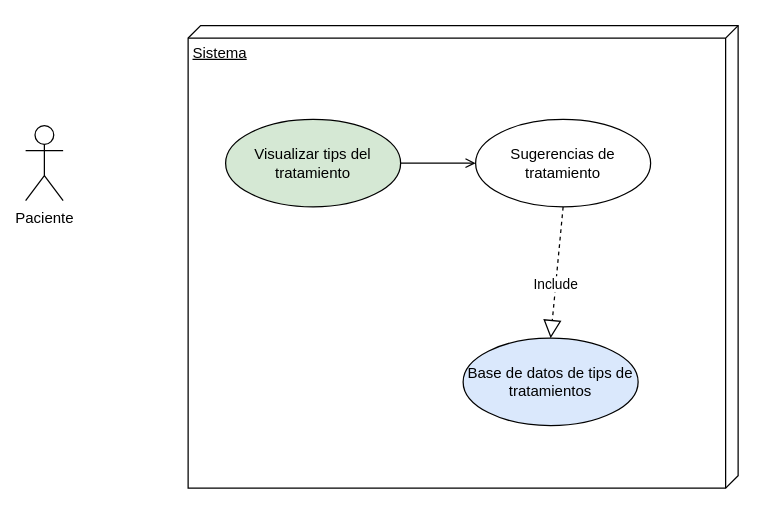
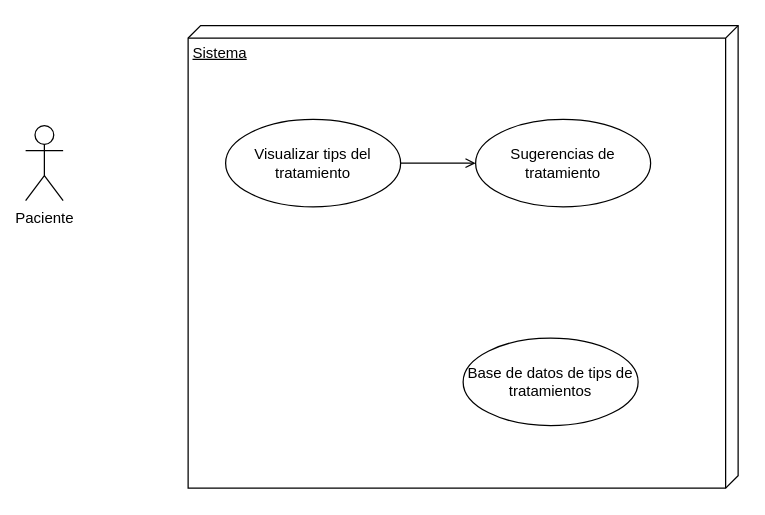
node "Visualizar tips del tratamiento": fillcolor #d5e8d4 -> #ffffff
edge "Sugerencias de tratamiento" -> "Base de datos de tips de tratamientos": removed, label "Include"
node "Base de datos de tips de tratamientos": fillcolor #dae8fc -> #ffffff
